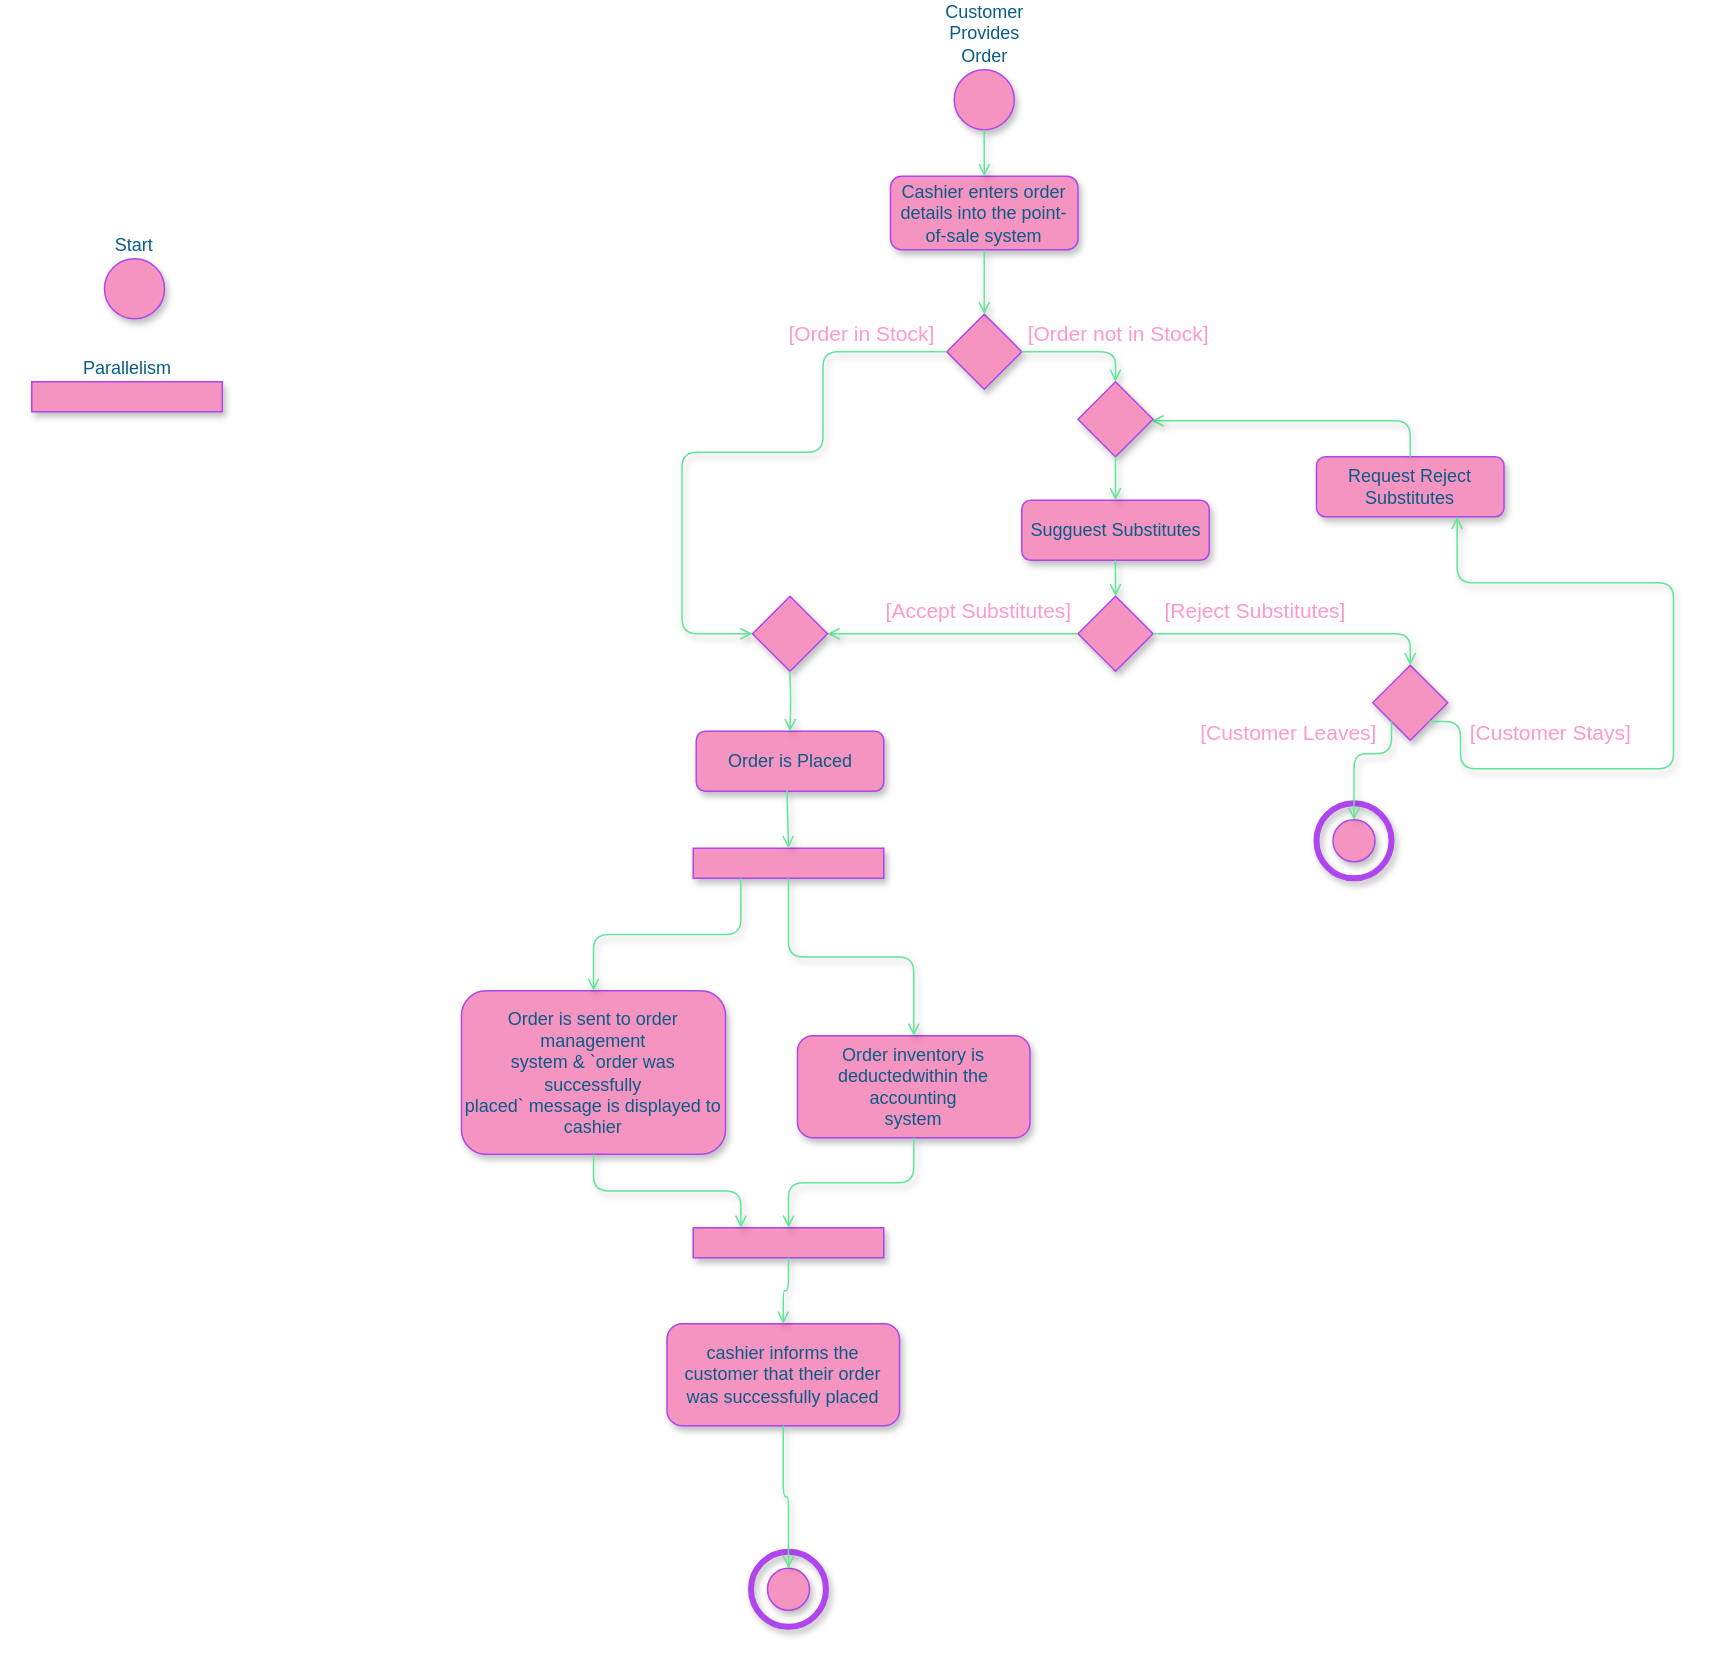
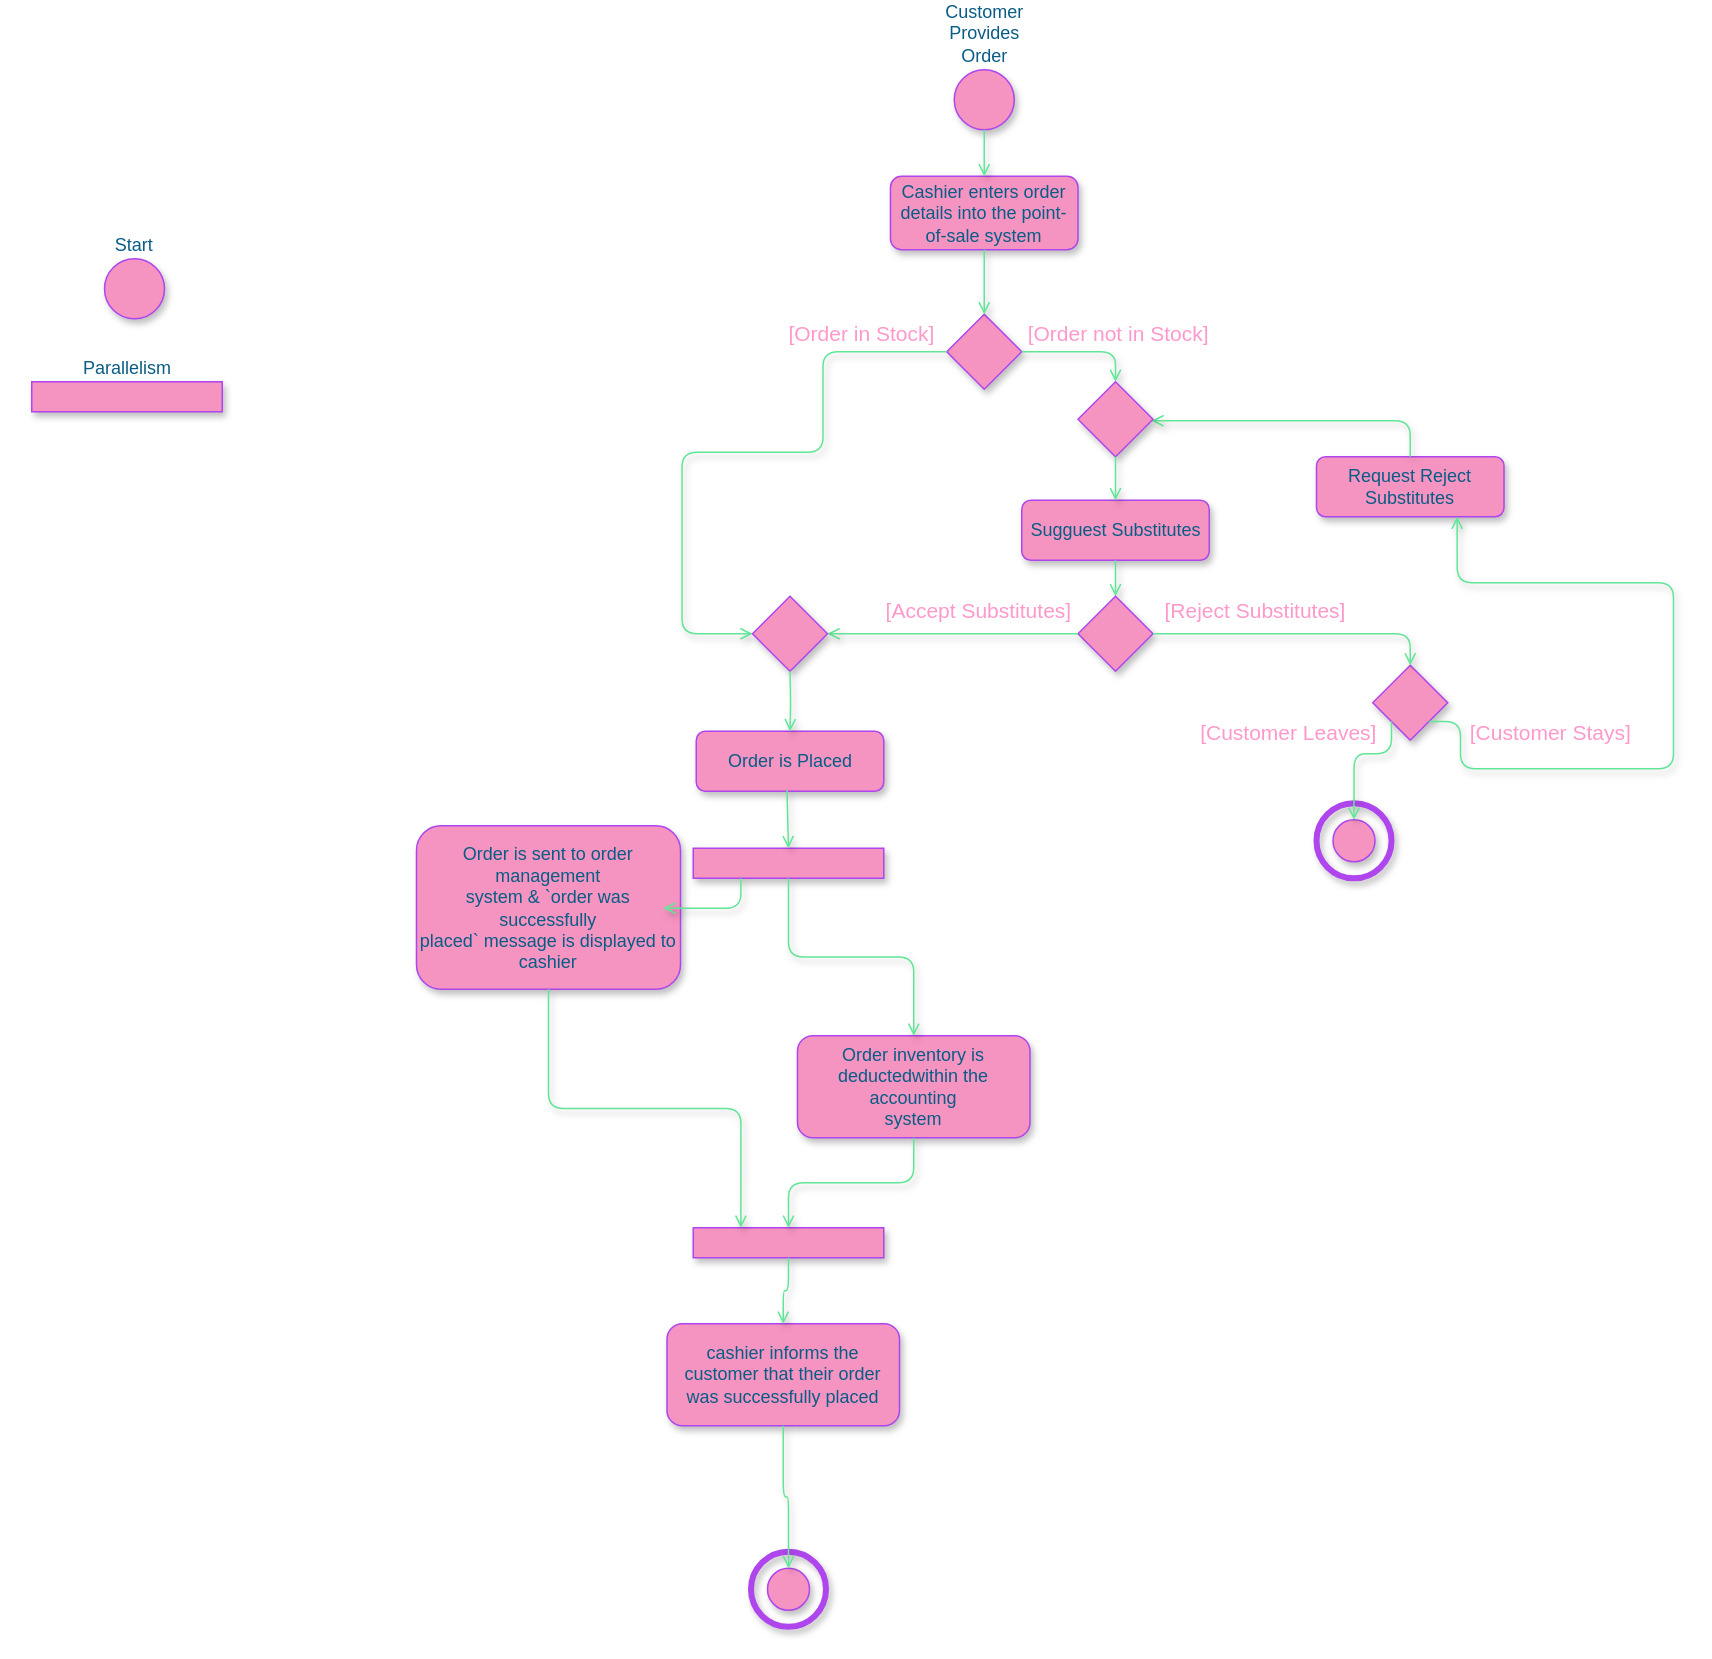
node "Order is sent to order management system & `order was successfully placed` message is displayed to cashier": moved (593, 1073) -> (548, 908)
